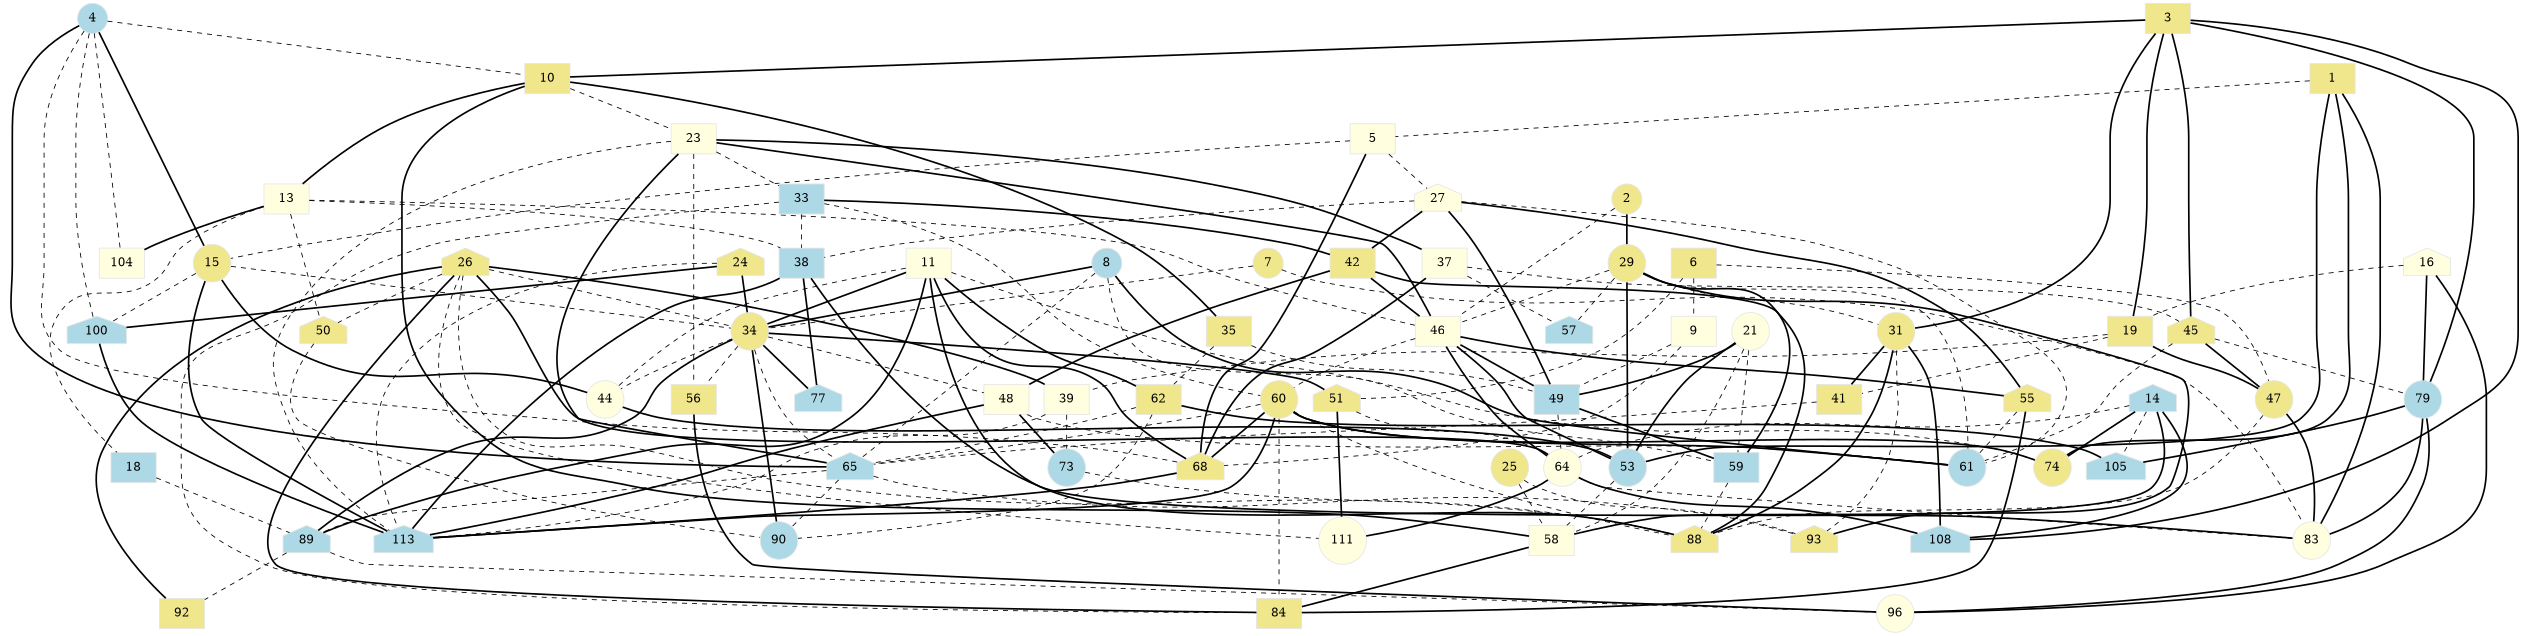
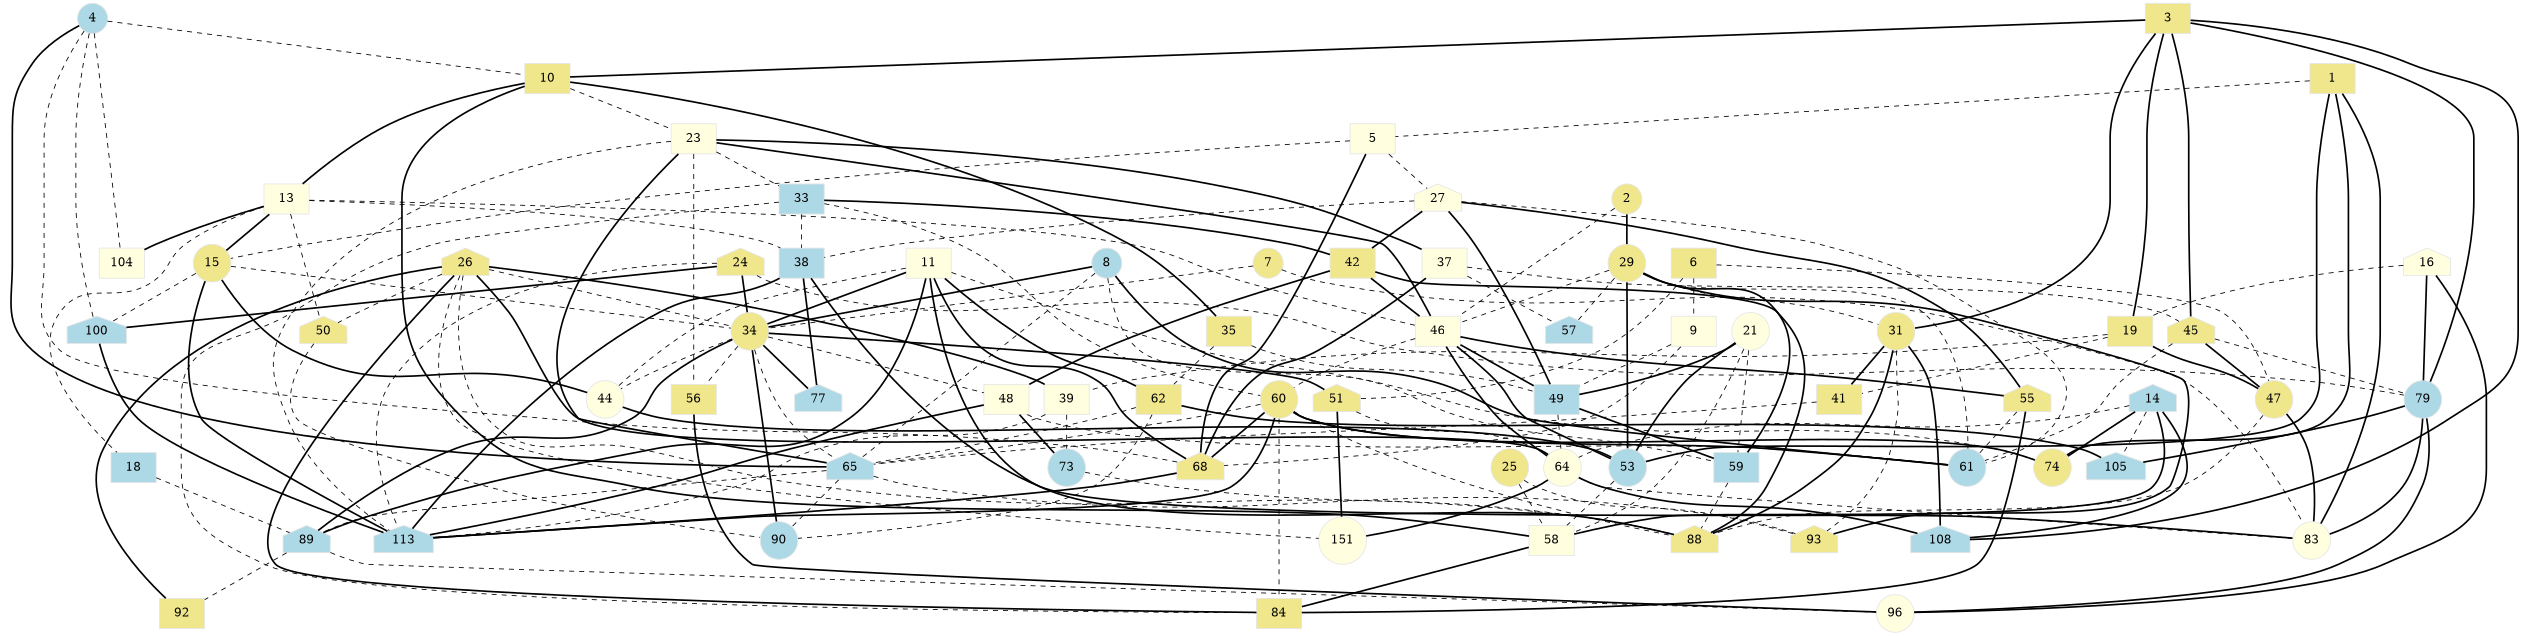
edge "4" -- "15": now "13" -- "15"
edge "24" -- "79": added
node "111": label "111" -> "151"
